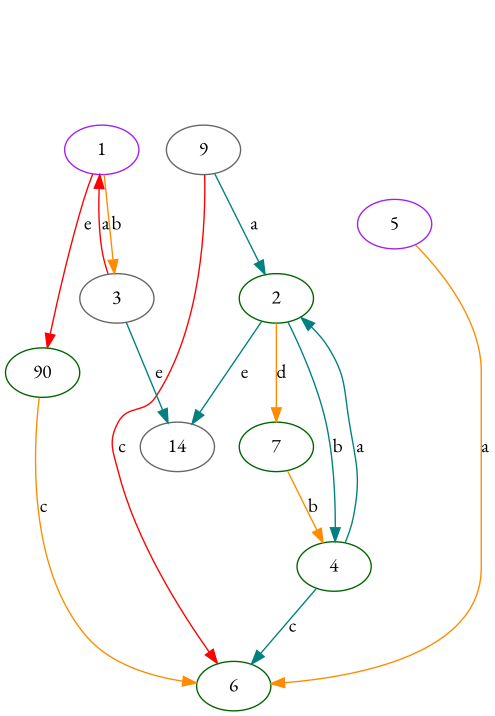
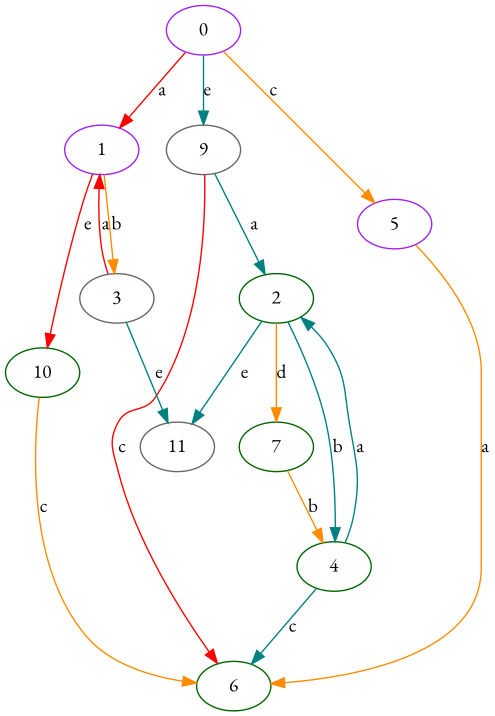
node "0": added
node "90": label "90" -> "10"
node "14": label "14" -> "11"
